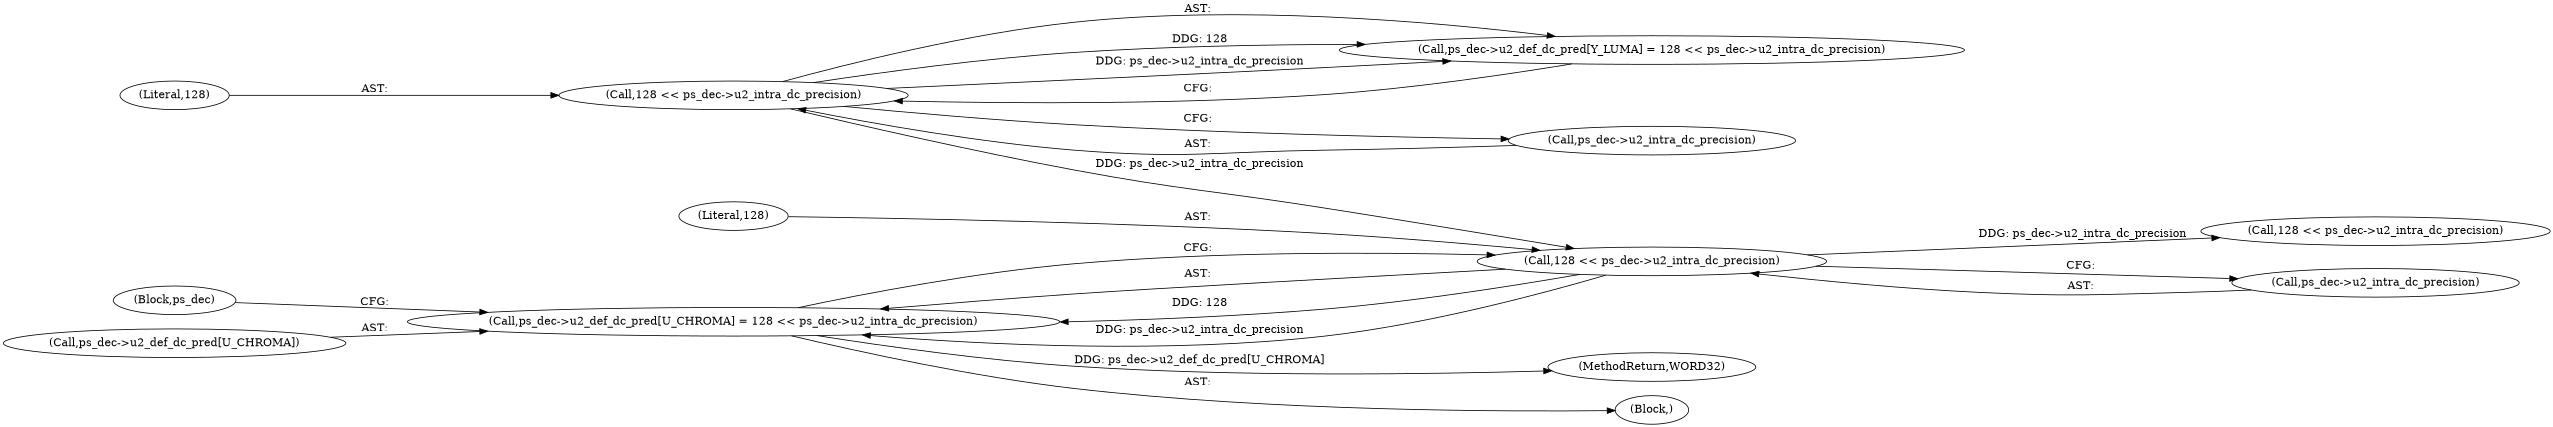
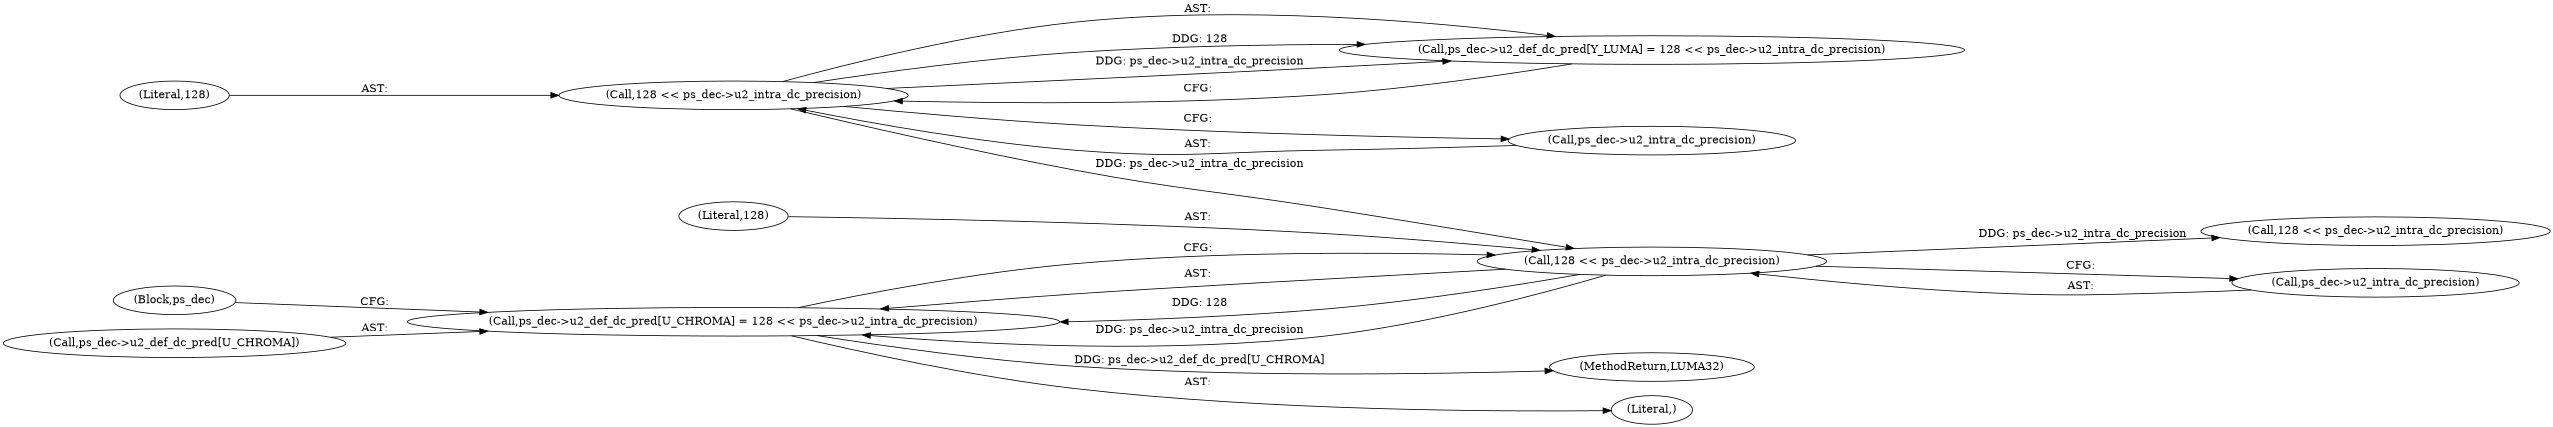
node "(MethodReturn,WORD32)": label "(MethodReturn,WORD32)" -> "(MethodReturn,LUMA32)"
node "(Block,)": label "(Block,)" -> "(Literal,)"
